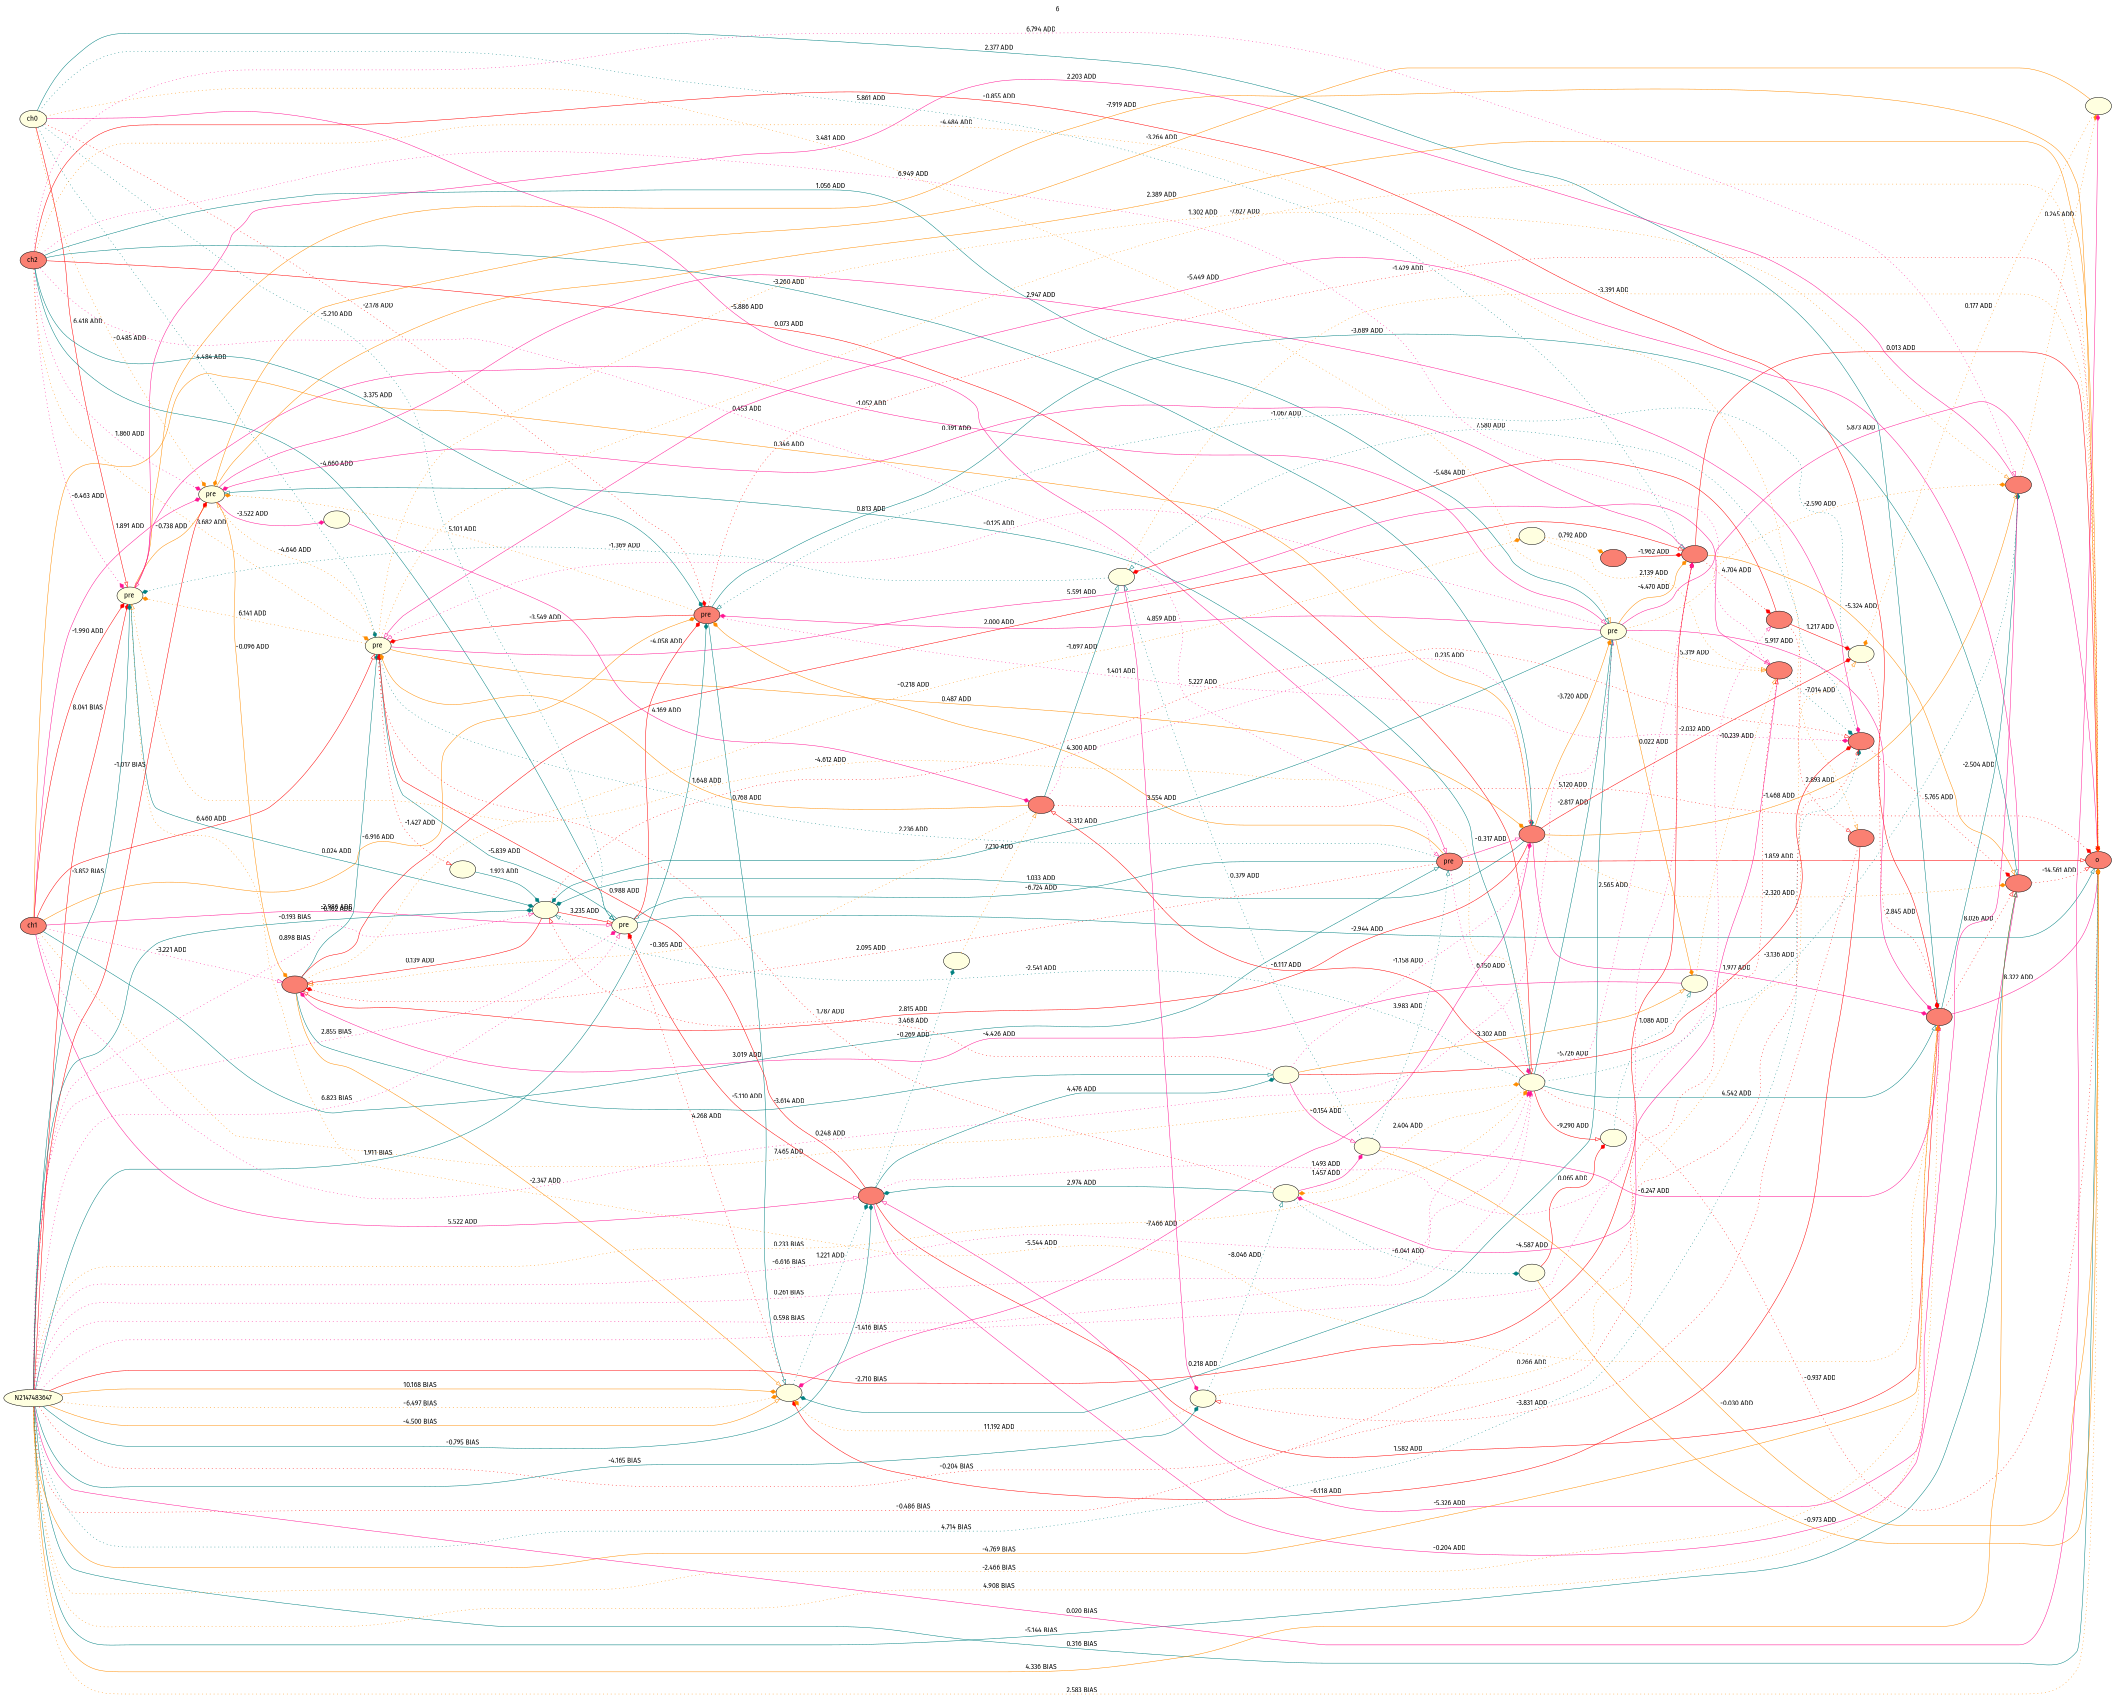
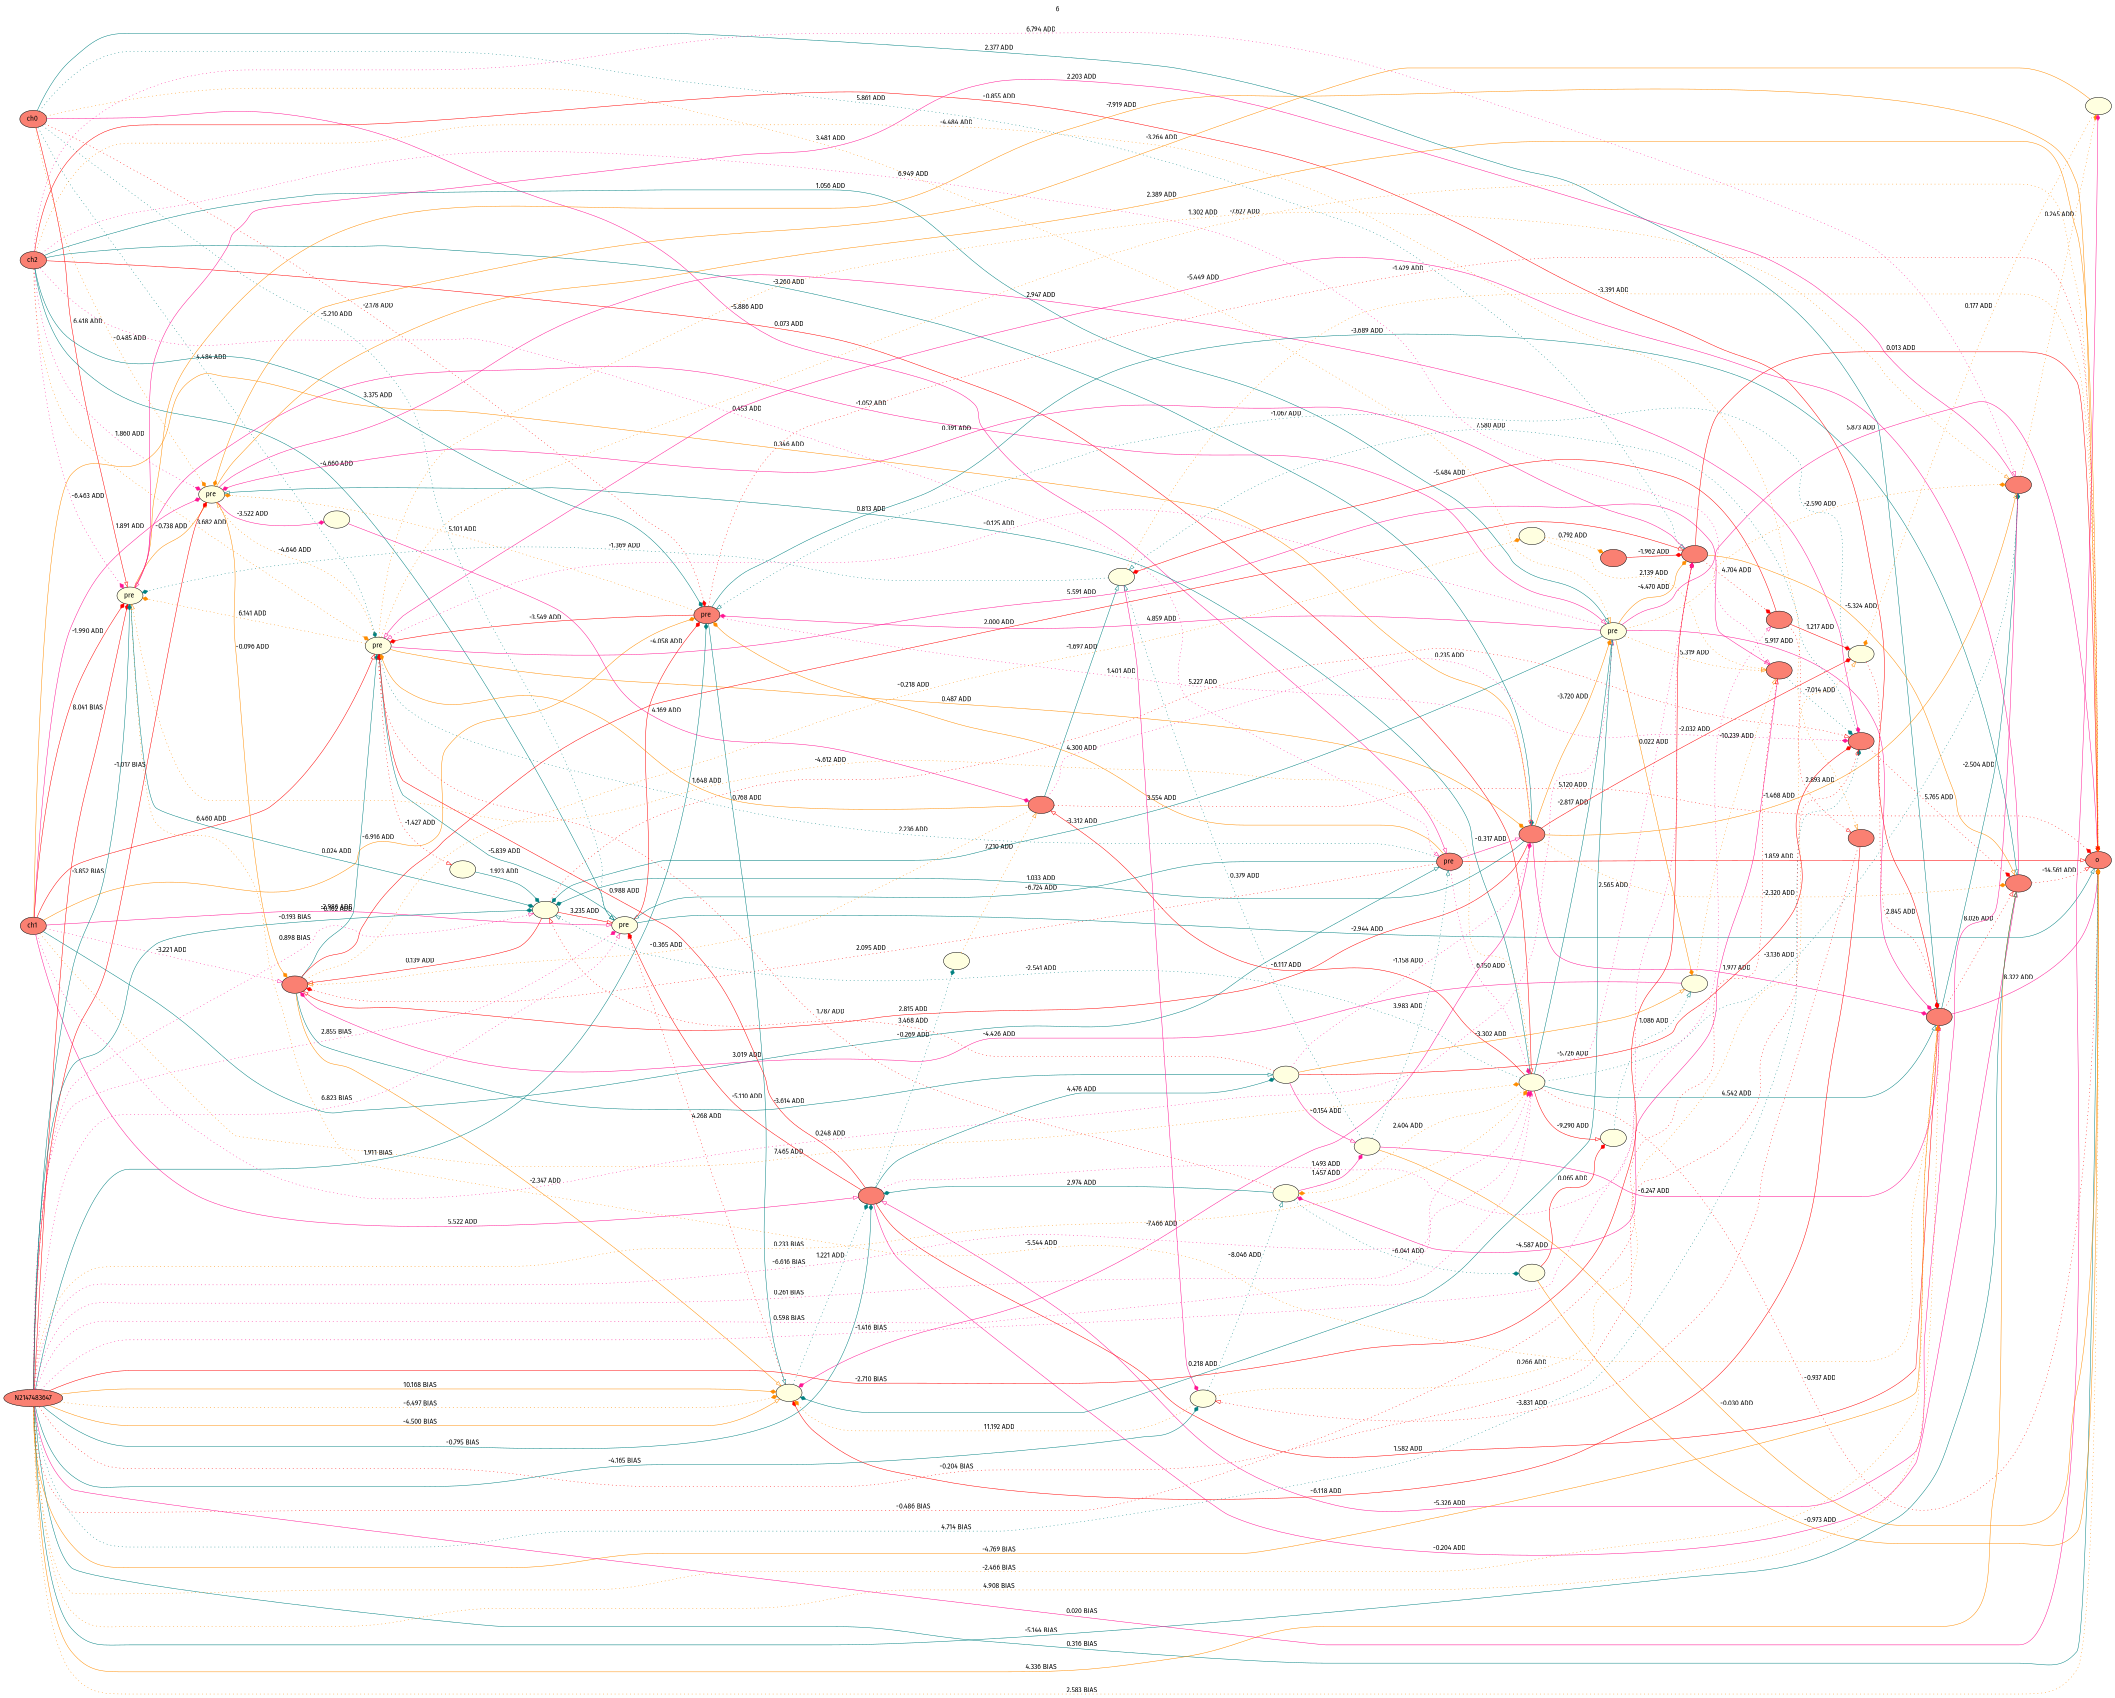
node "ch0": fillcolor lightyellow -> salmon
node "N2147483647": fillcolor lightyellow -> salmon
